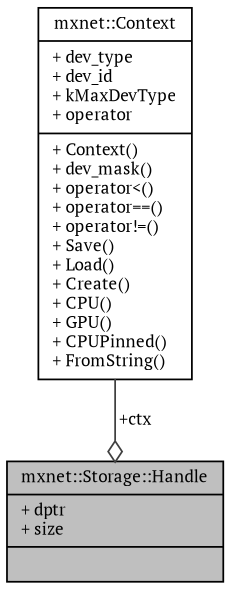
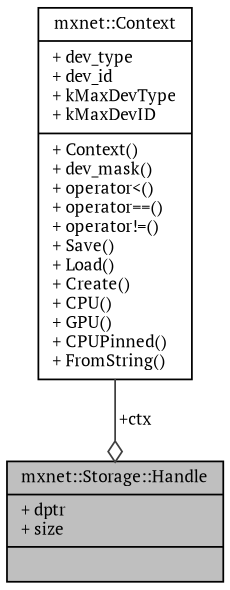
node "mxnet::Context": text "+ operator" -> "+ kMaxDevID"
